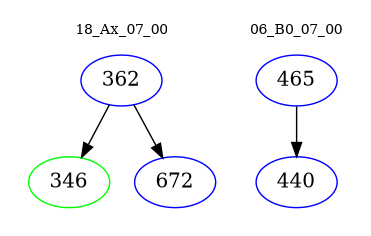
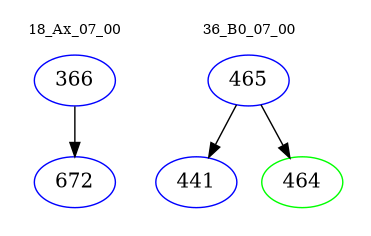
cluster "06_B0_07_00": label "06_B0_07_00" -> "36_B0_07_00"
node "362": label "362" -> "366"
node "346": removed
node "440": label "440" -> "441"
node "464": added
